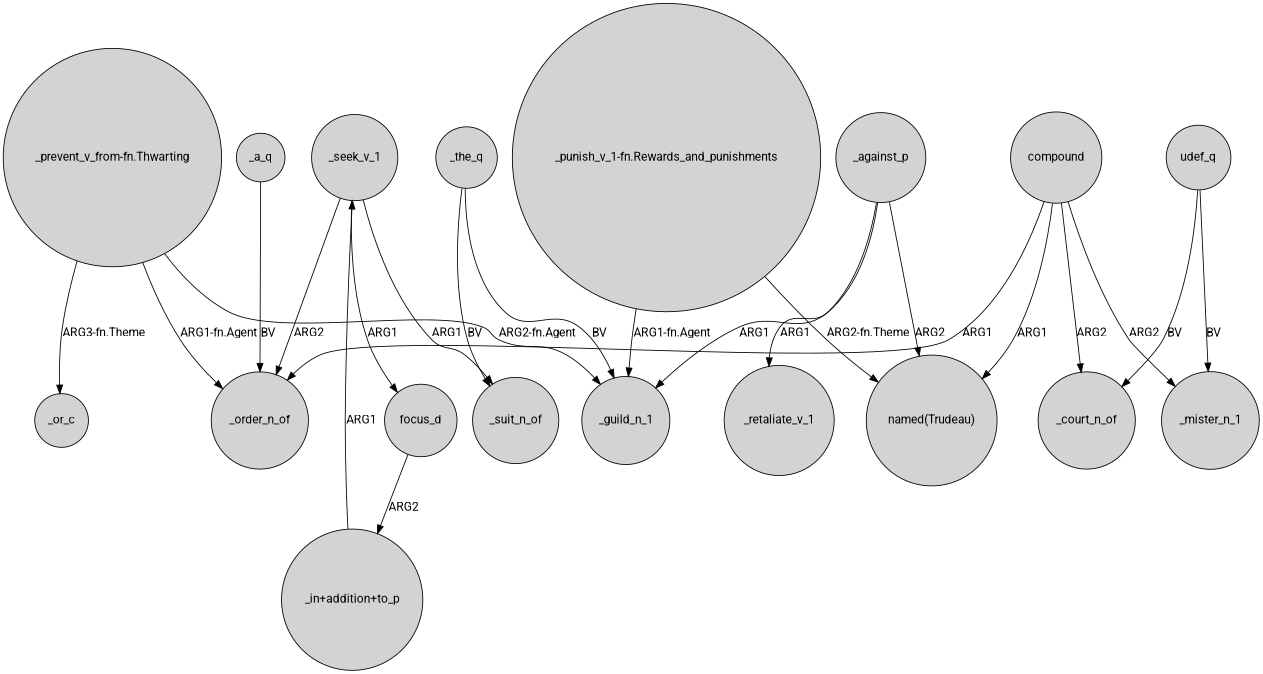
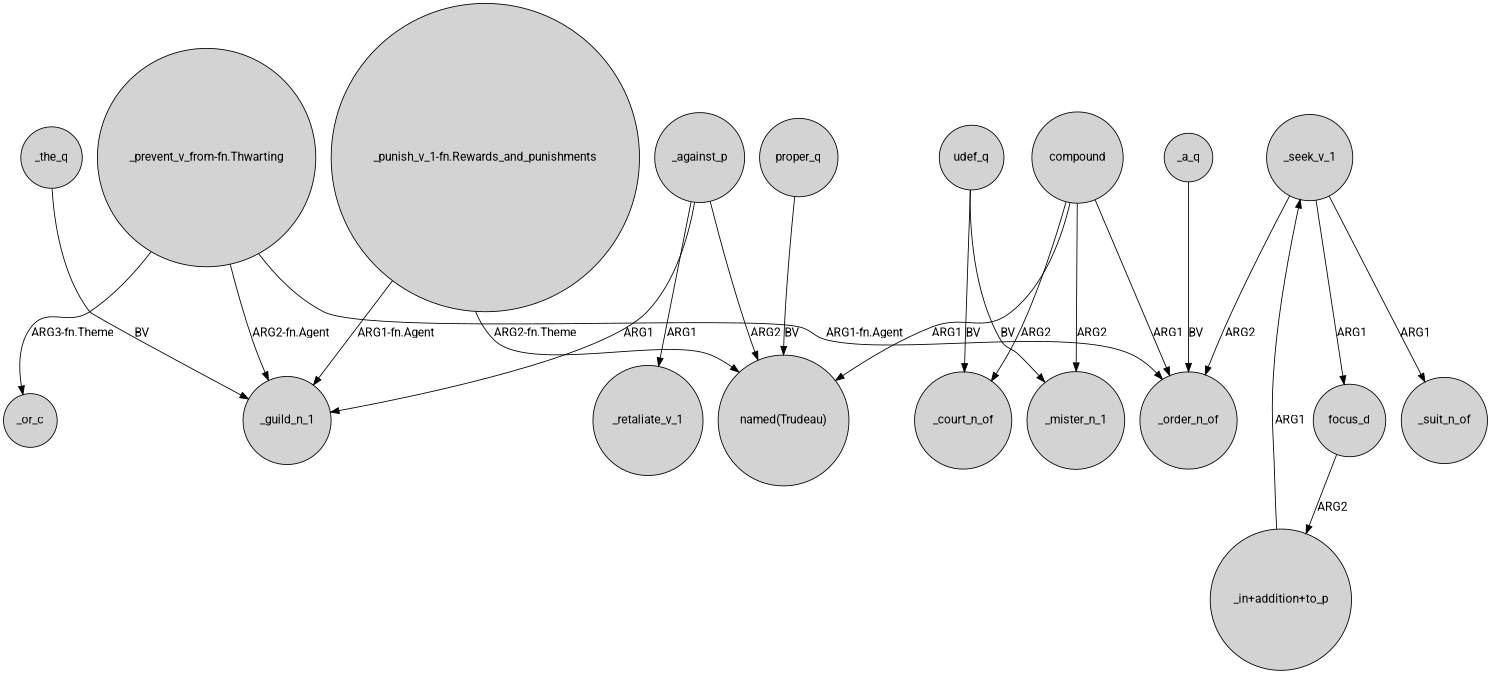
node "proper_q": added
edge "_the_q" -> "_suit_n_of": removed, label "BV"
